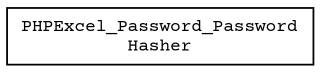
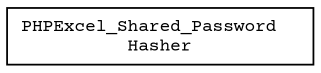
node "PHPExcel_Password_Password Hasher": label "PHPExcel_Password_Password Hasher" -> "PHPExcel_Shared_Password Hasher"
